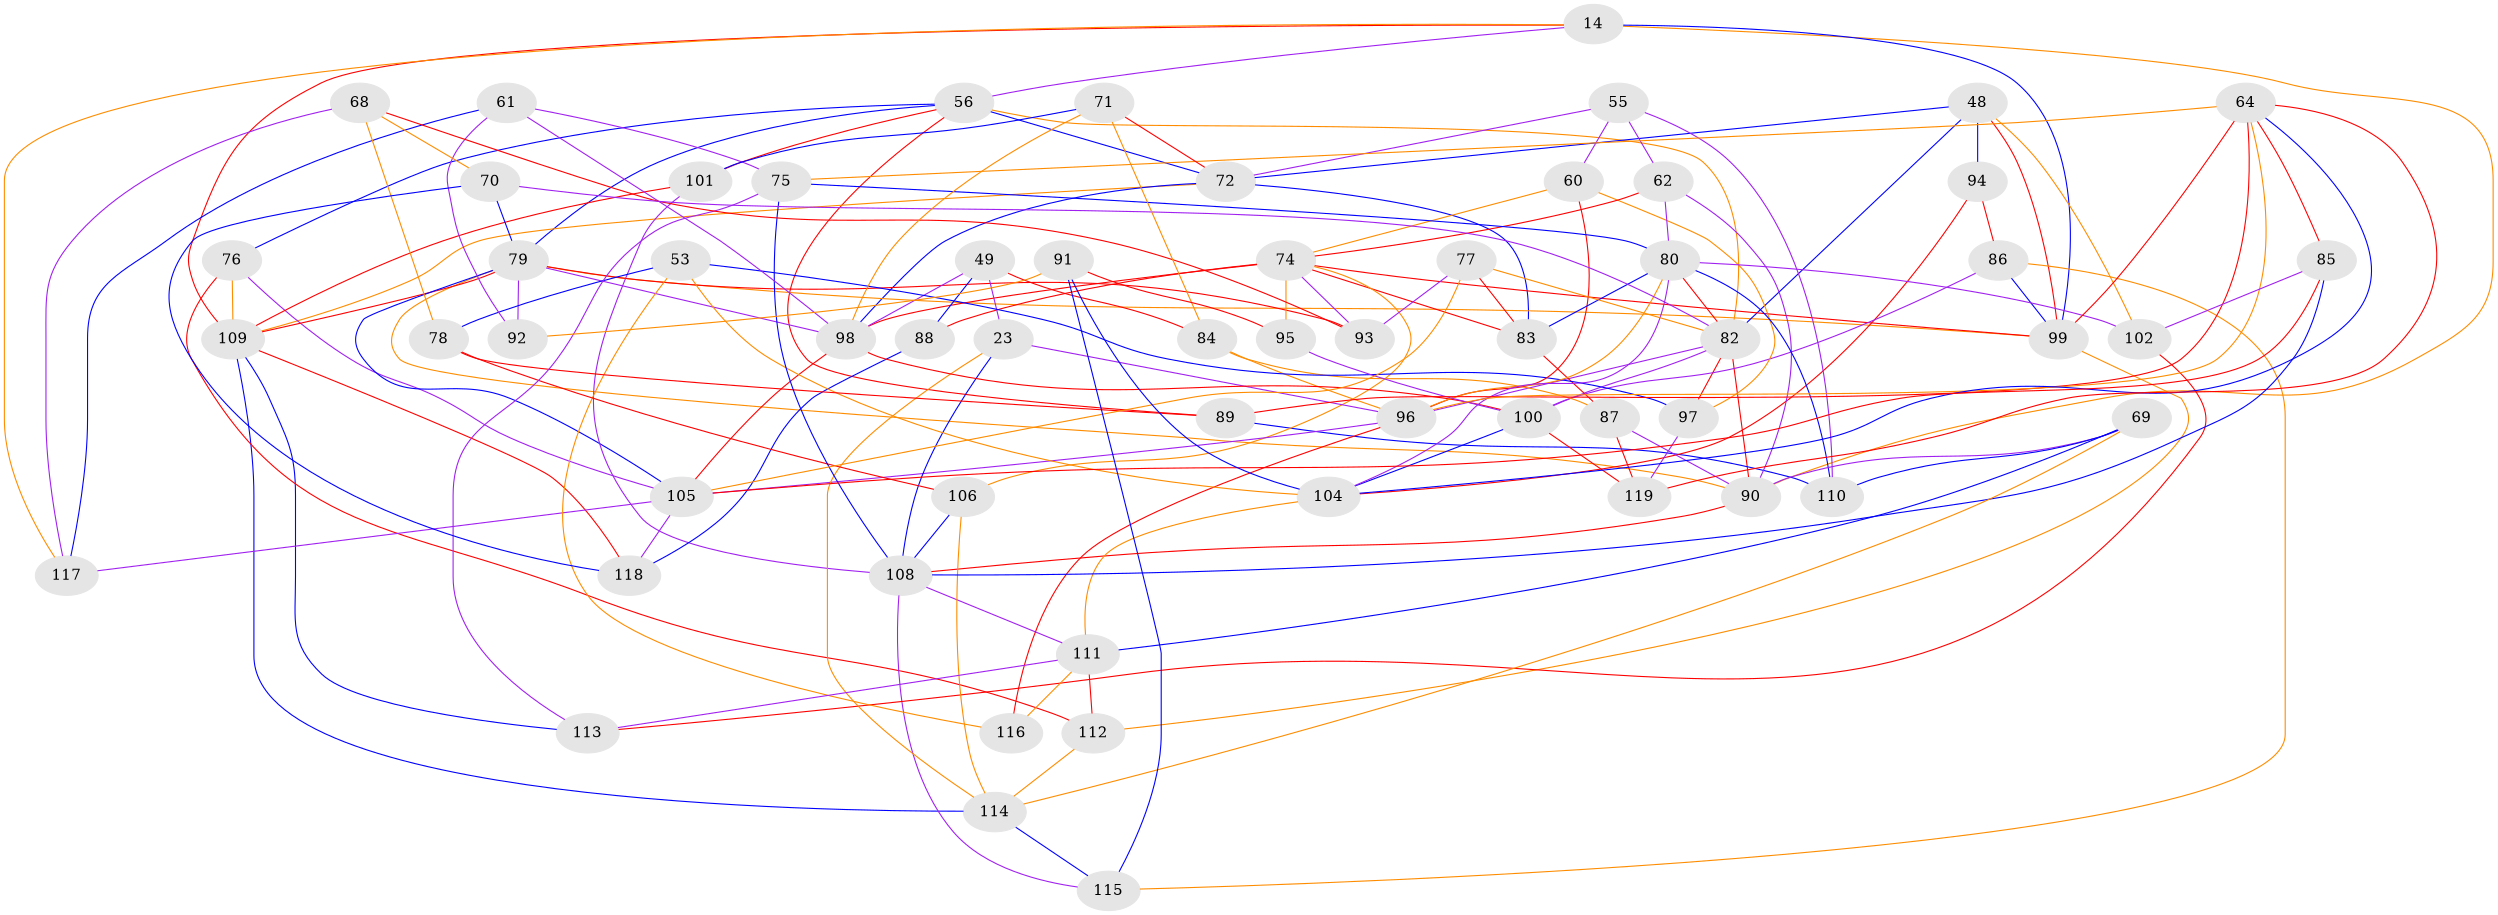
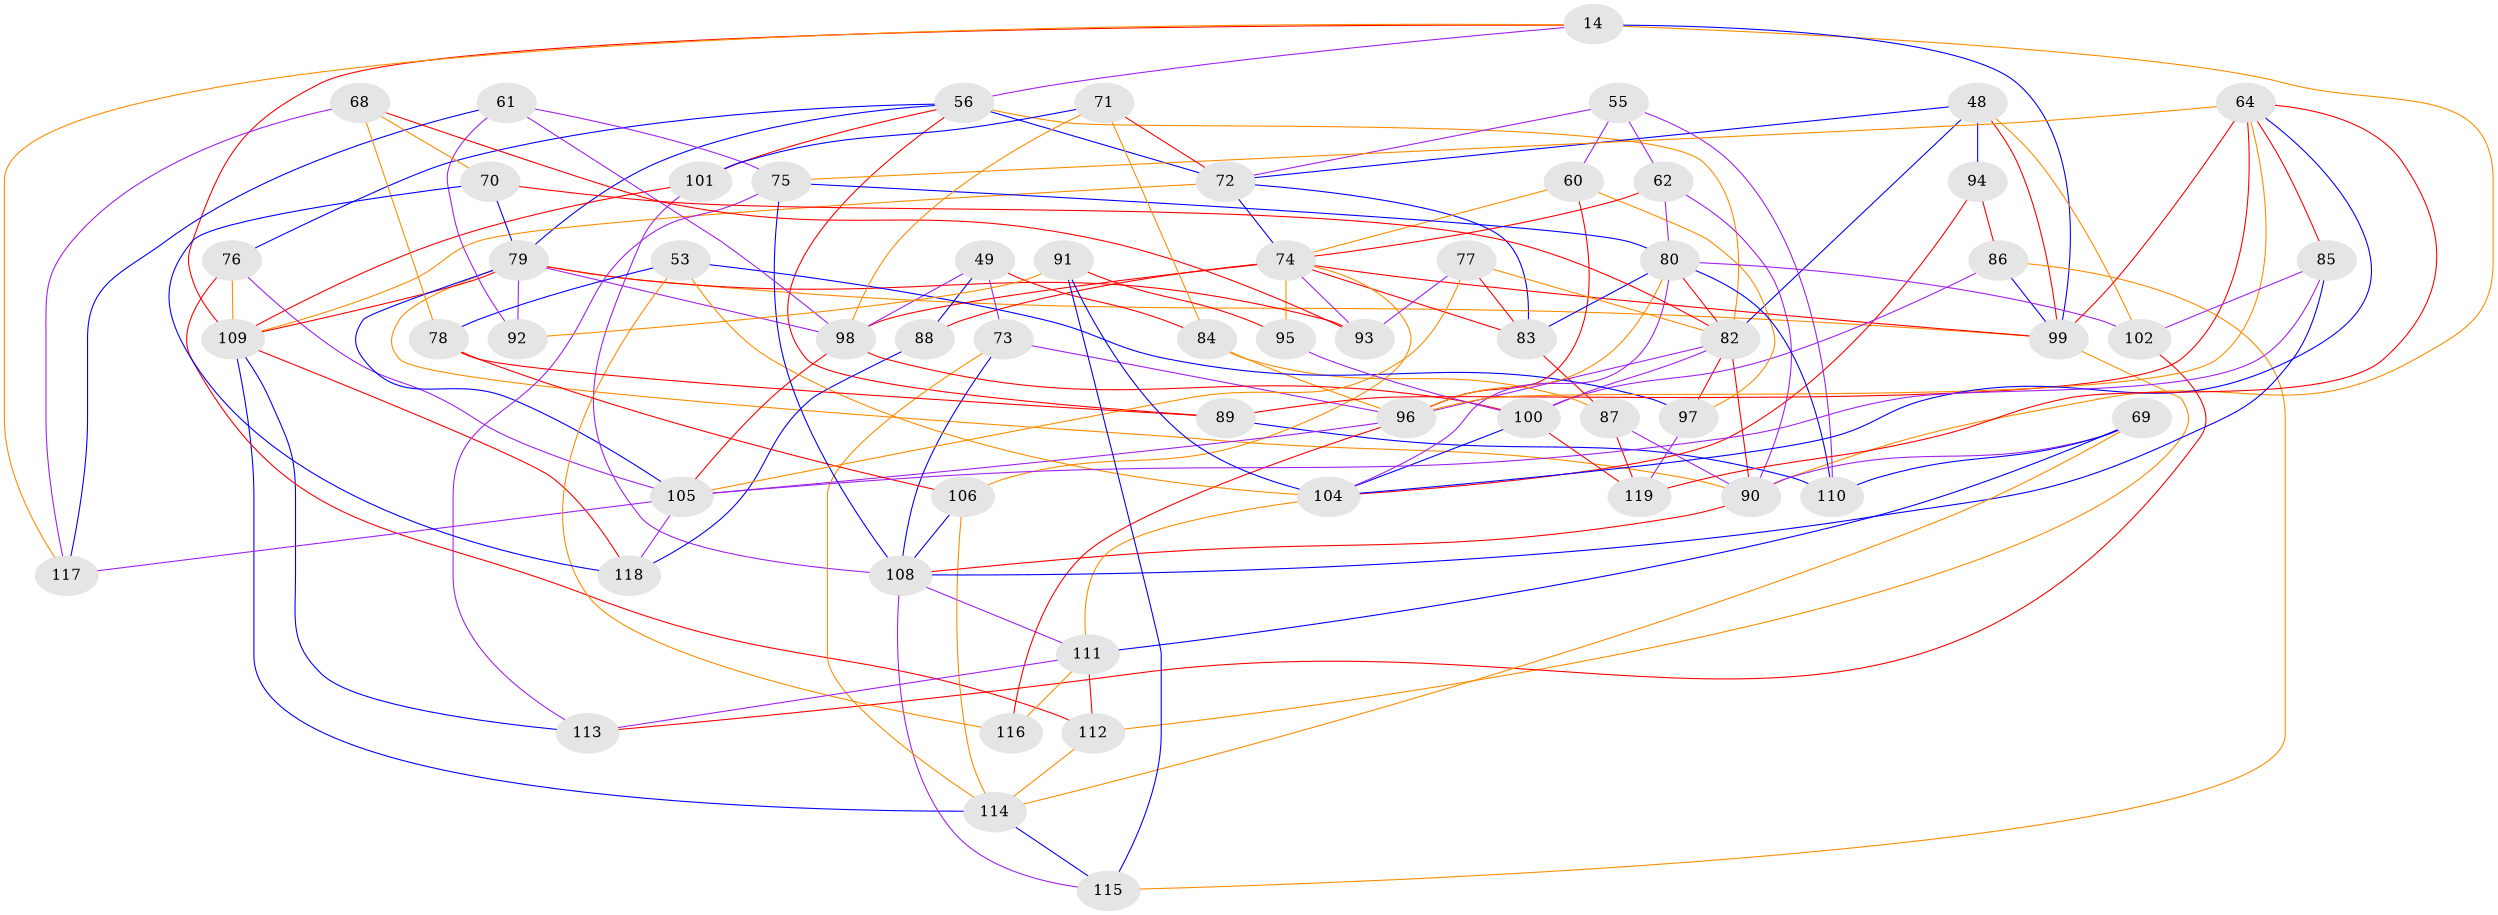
edge "70" -- "82": color purple -> red
edge "72" -- "98": now "72" -- "74"
node "23": label "23" -> "73"
edge "85" -- "105": color red -> purple
